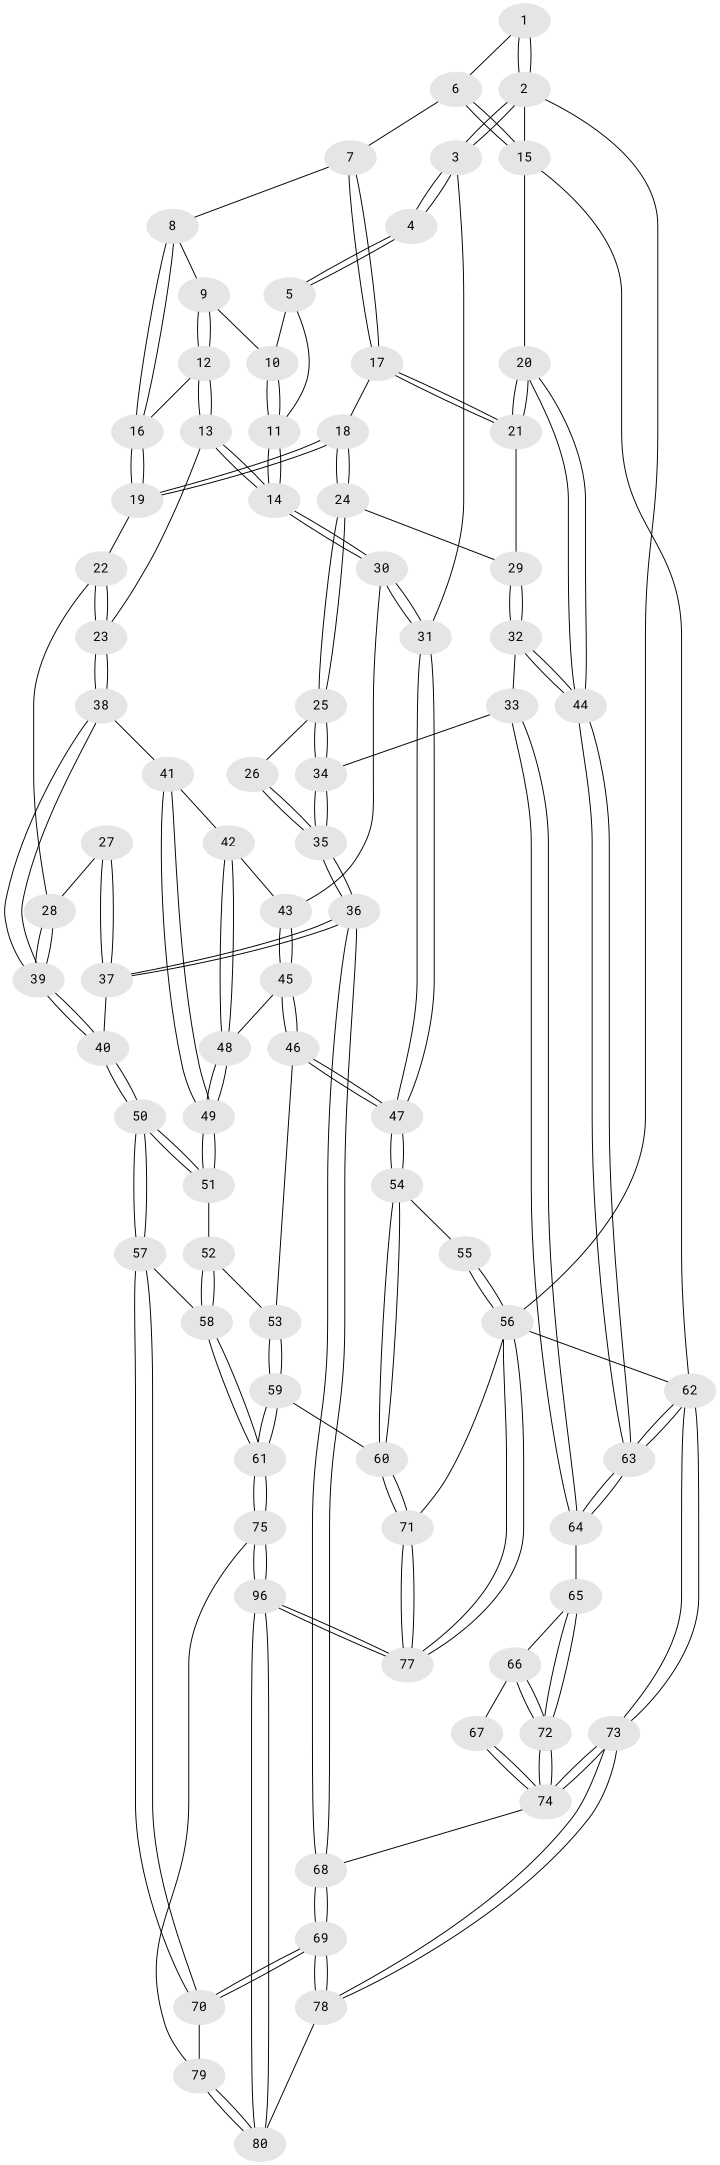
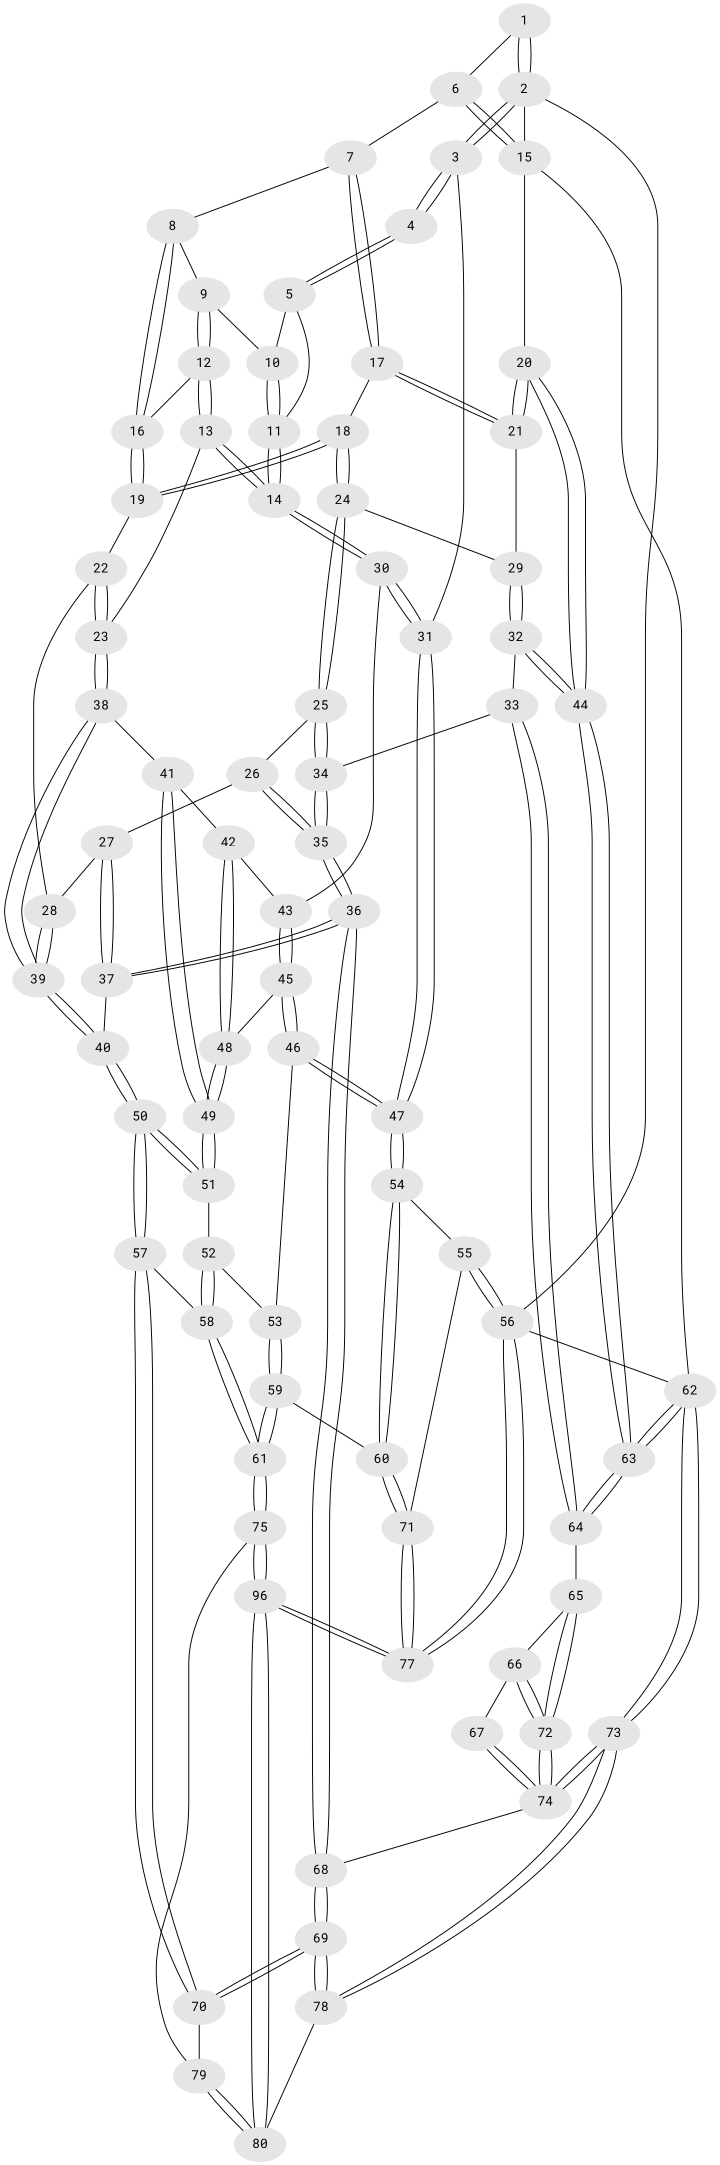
edge "26" -- "27": added
edge "56" -- "71": now "55" -- "71"
